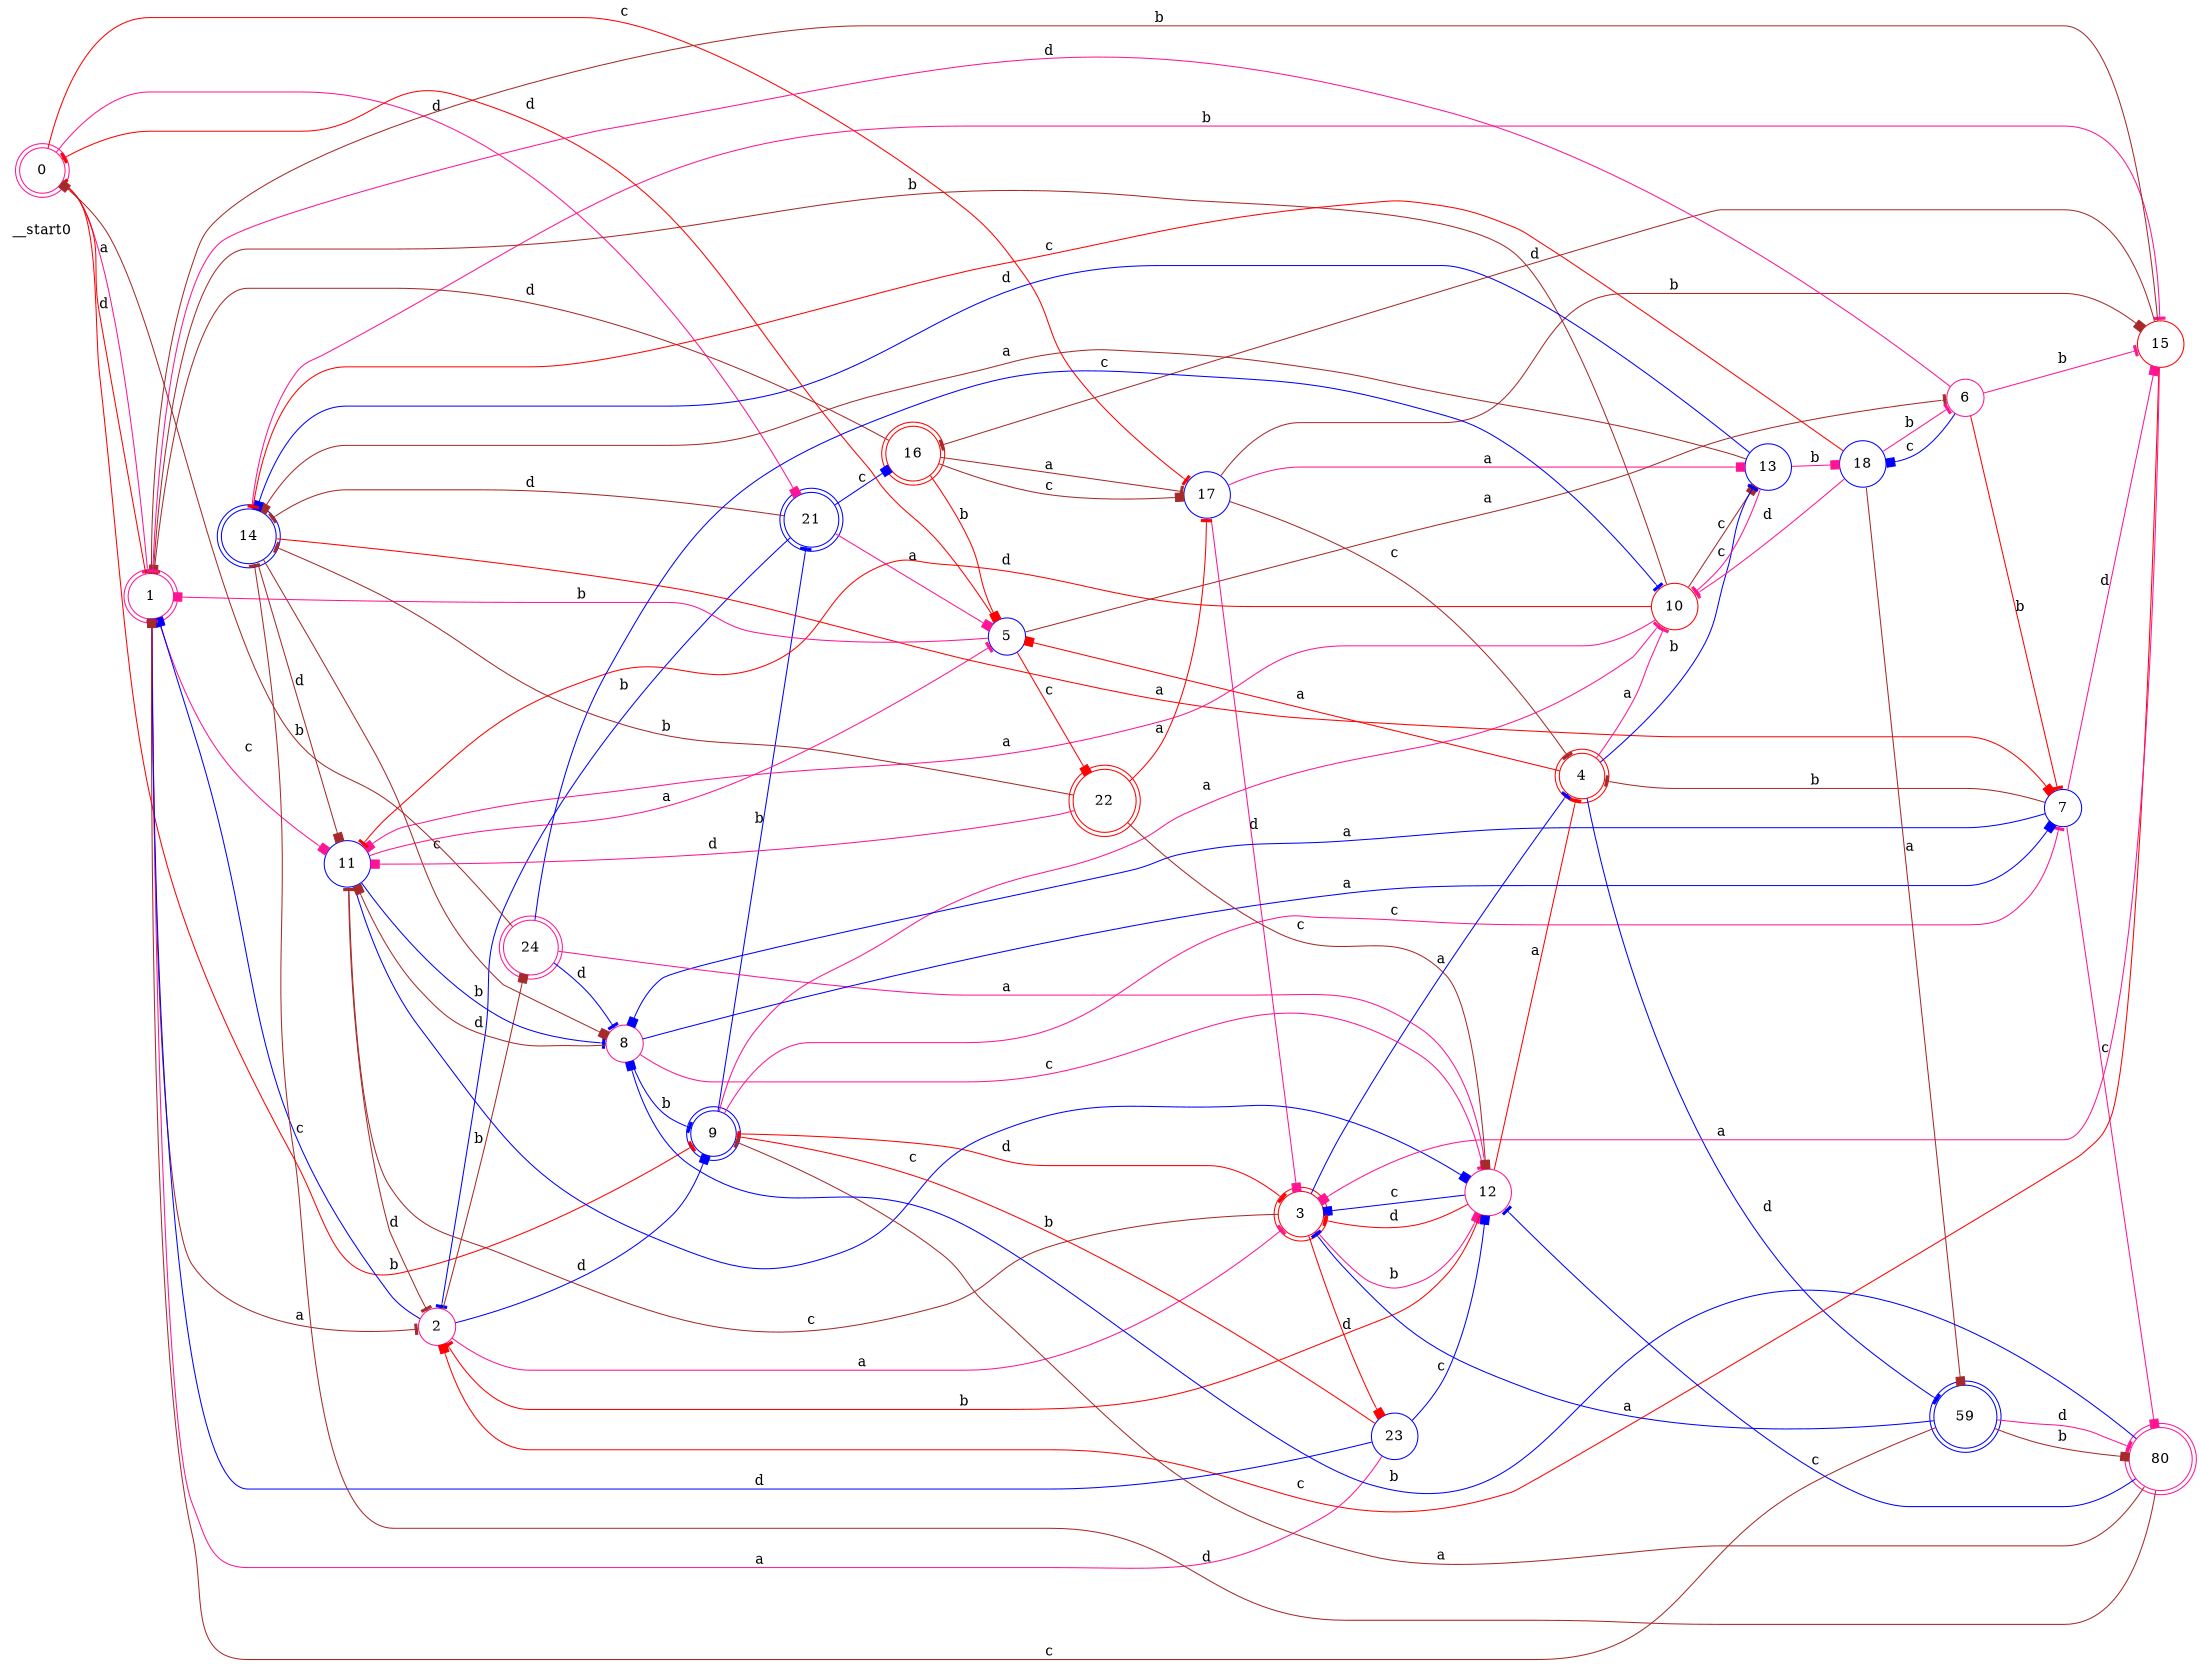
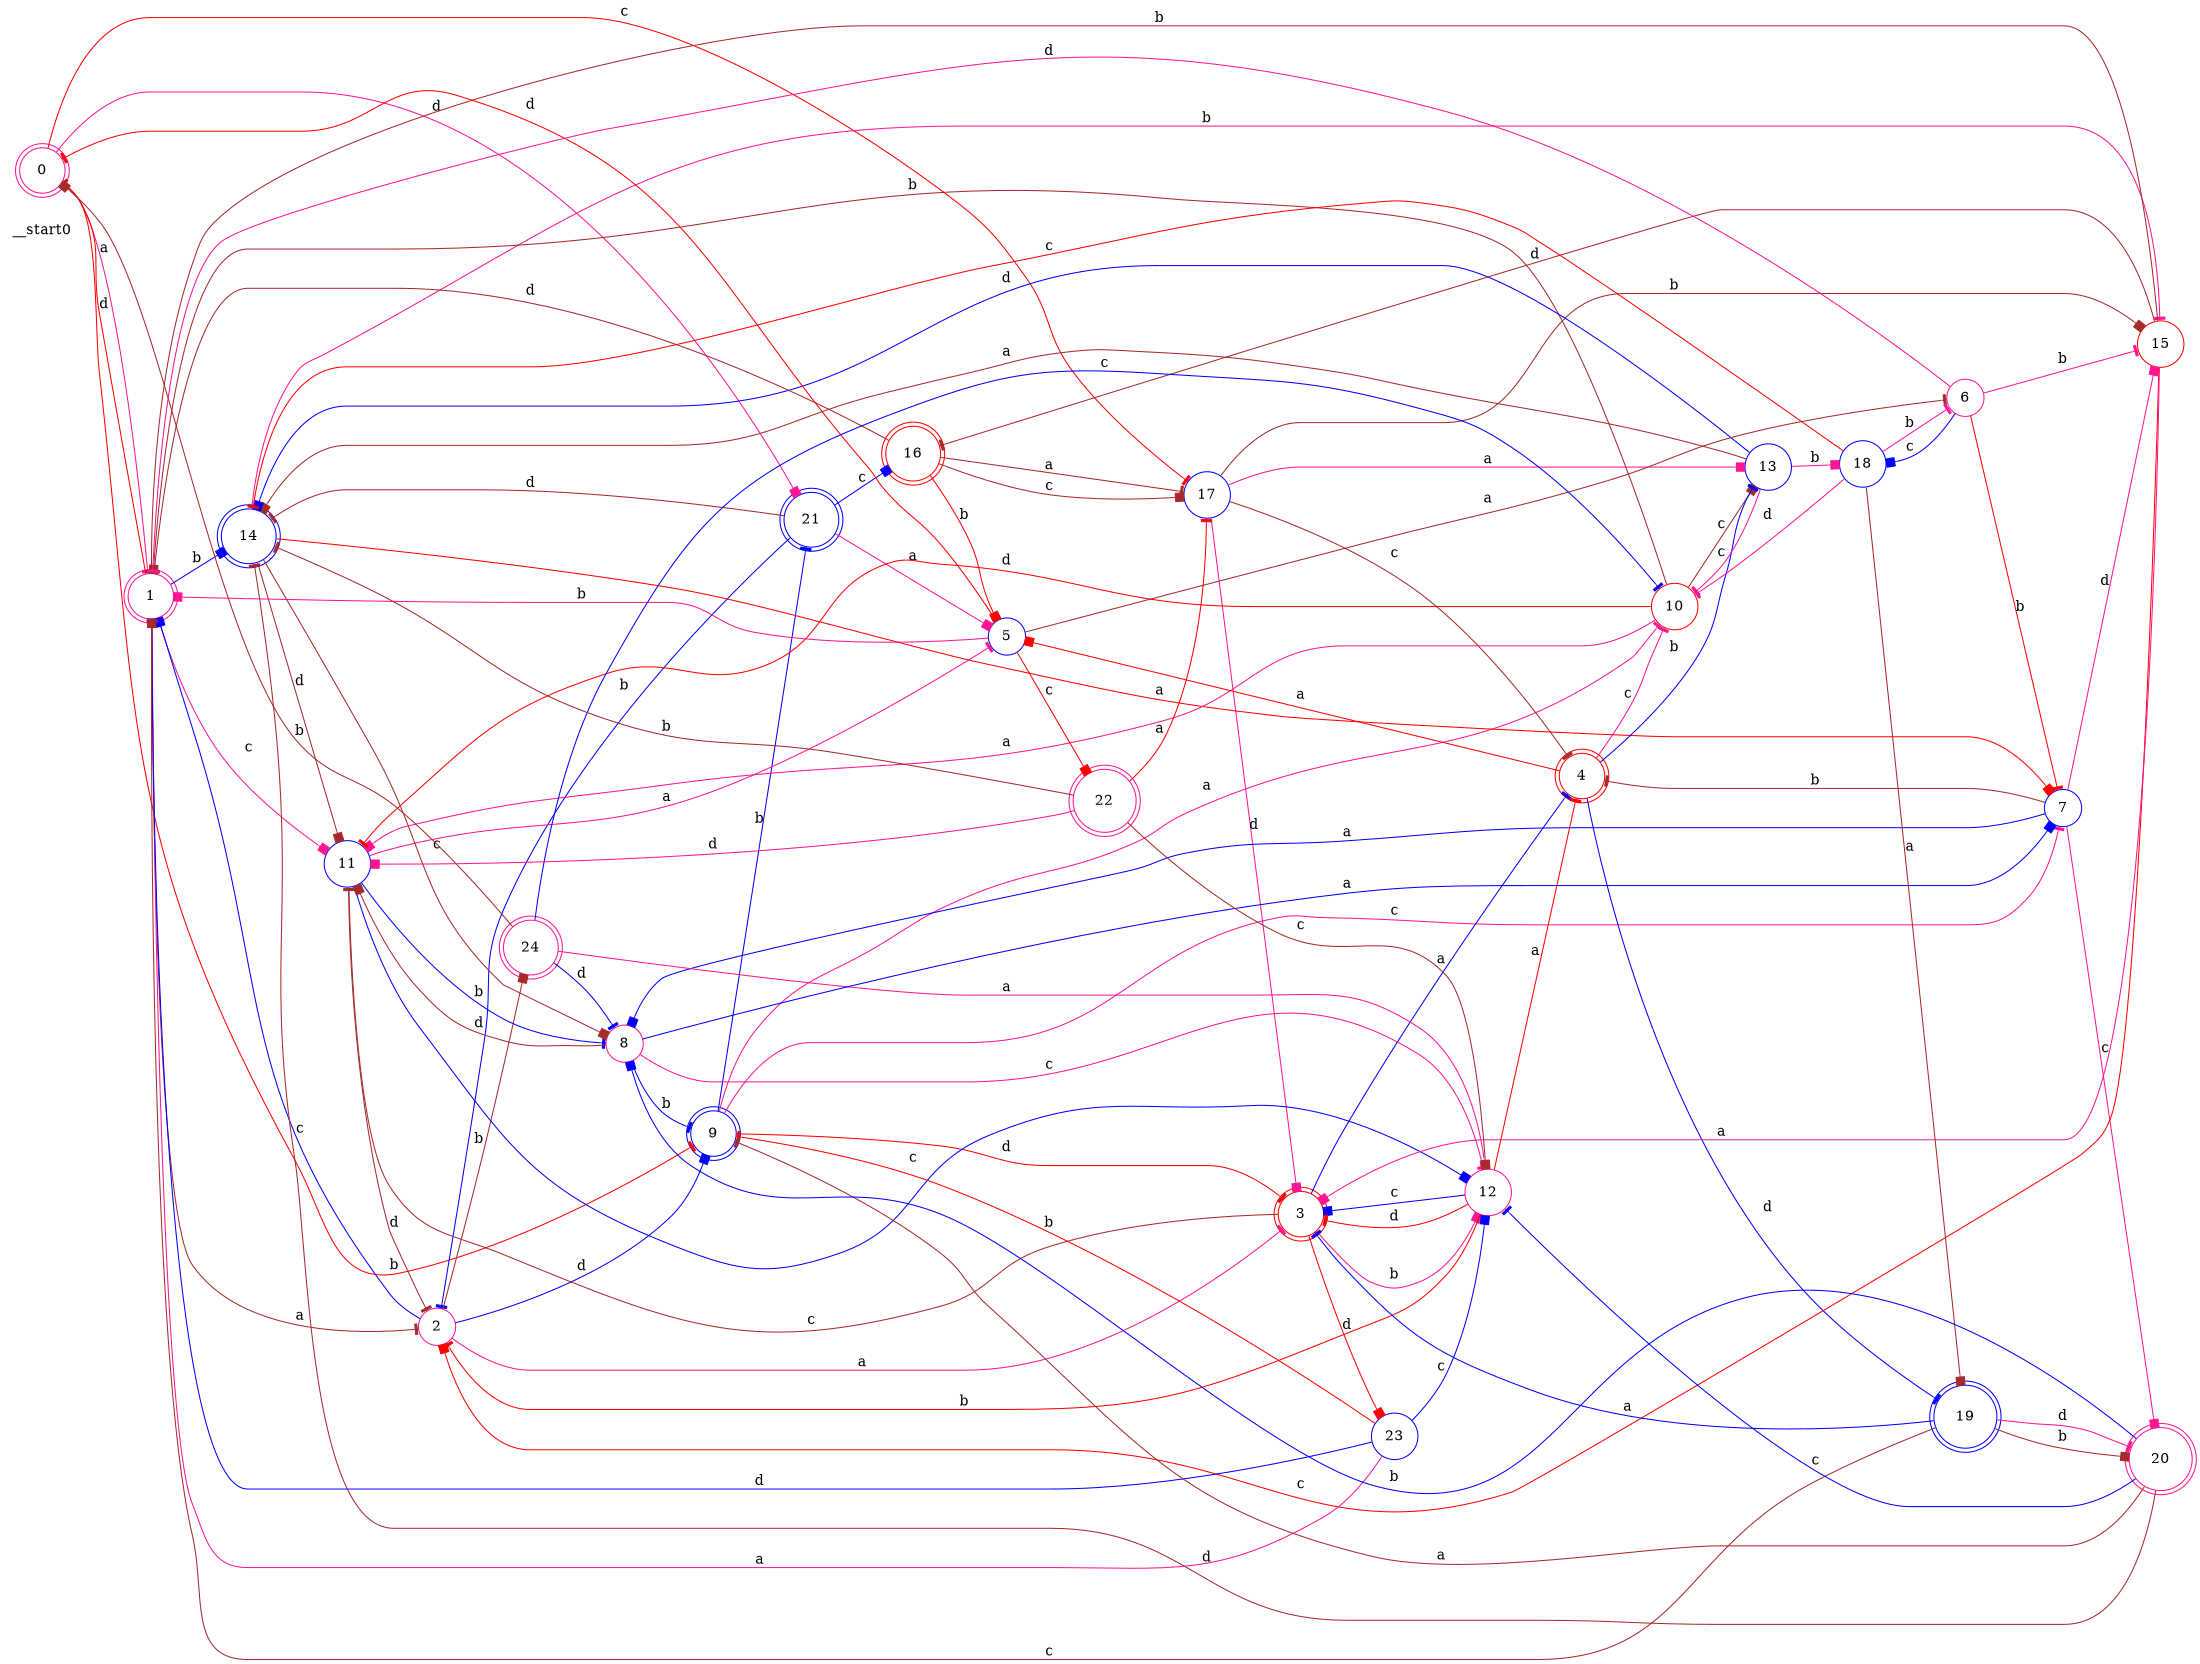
edge "1" -> "14": added, label "b"
edge "4" -> "10": label "a" -> "c"
node "22": color red -> deeppink
node "59": label "59" -> "19"
node "80": label "80" -> "20"
